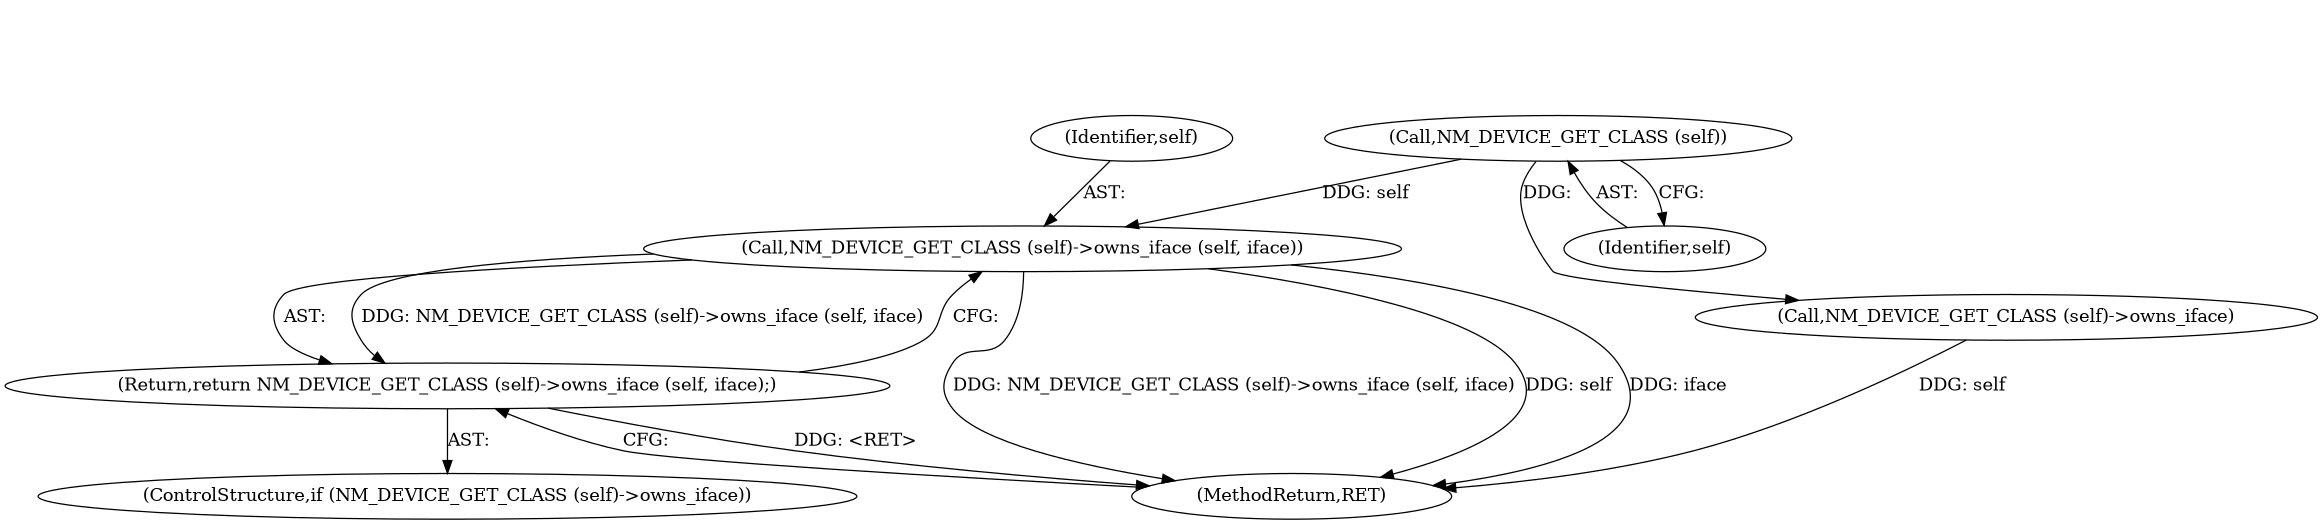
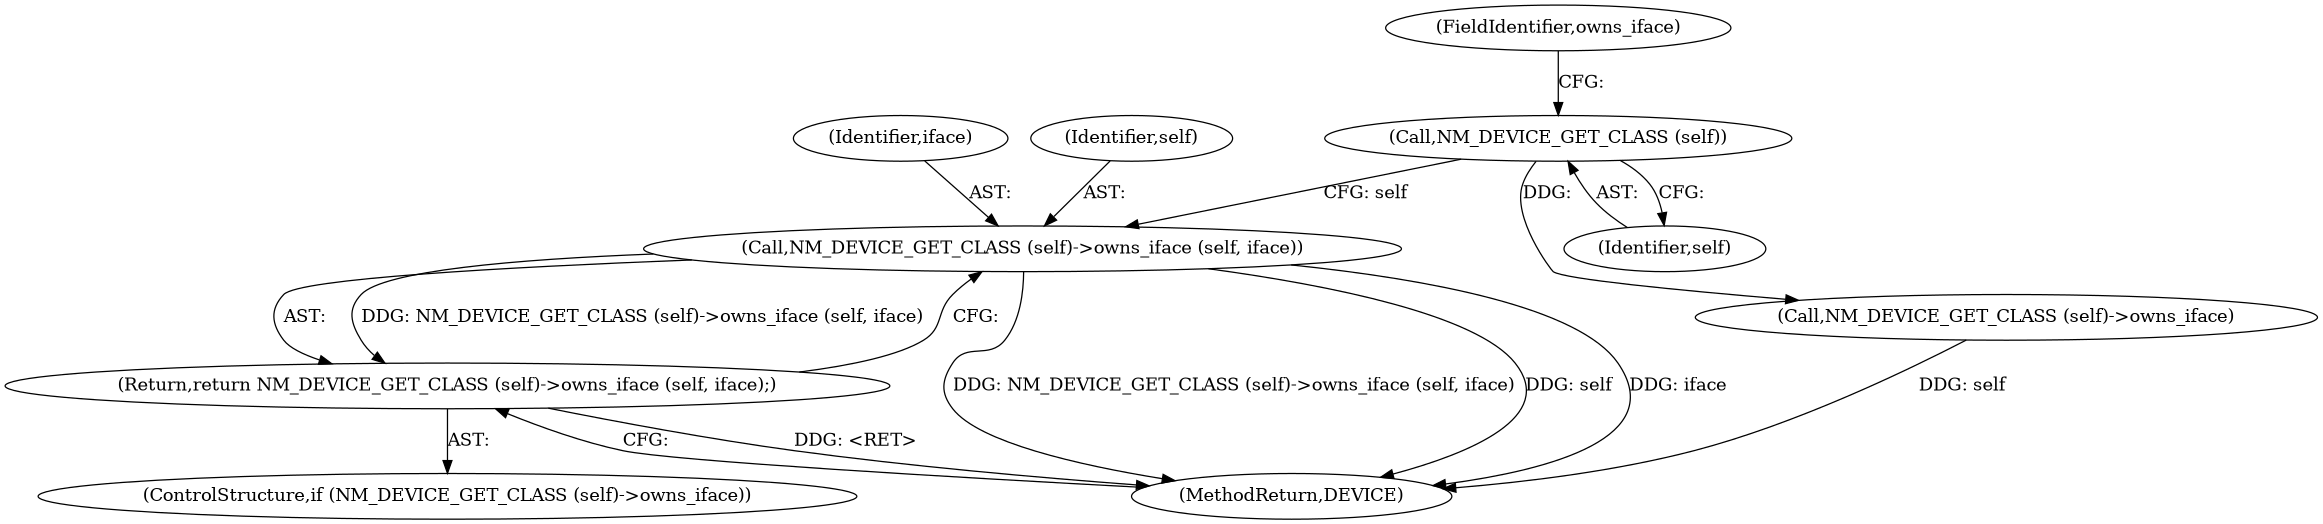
node "(FieldIdentifier,owns_iface)": added
node "(Identifier,iface)": added
edge "(Call,NM_DEVICE_GET_CLASS (self))" -> "(Call,NM_DEVICE_GET_CLASS (self)->owns_iface (self, iface))": label "DDG: self" -> "CFG: self"
node "(MethodReturn,RET)": label "(MethodReturn,RET)" -> "(MethodReturn,DEVICE)"
